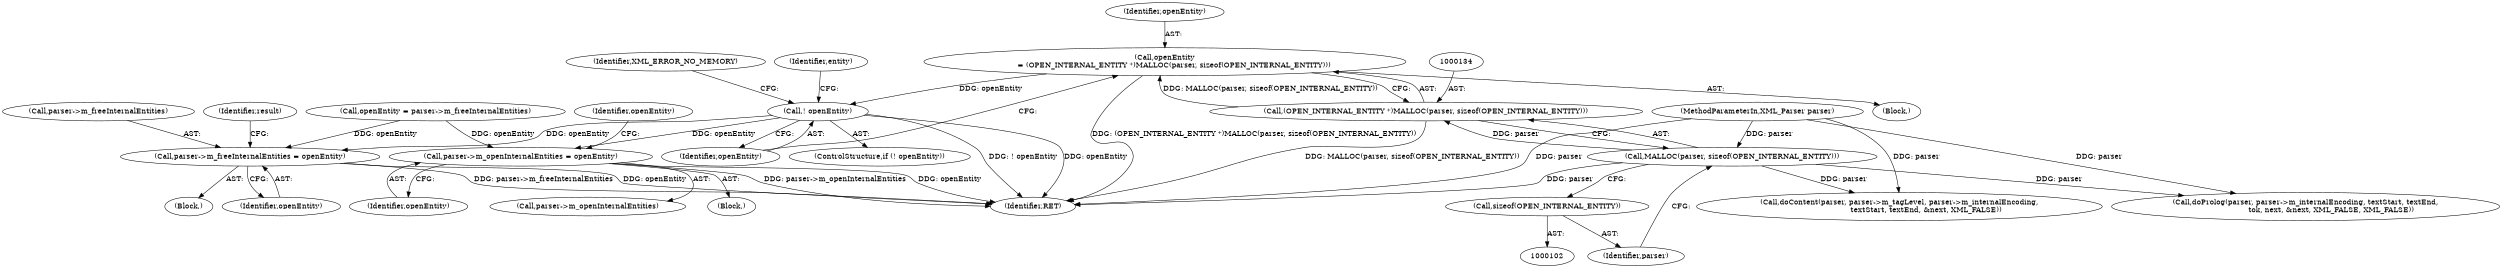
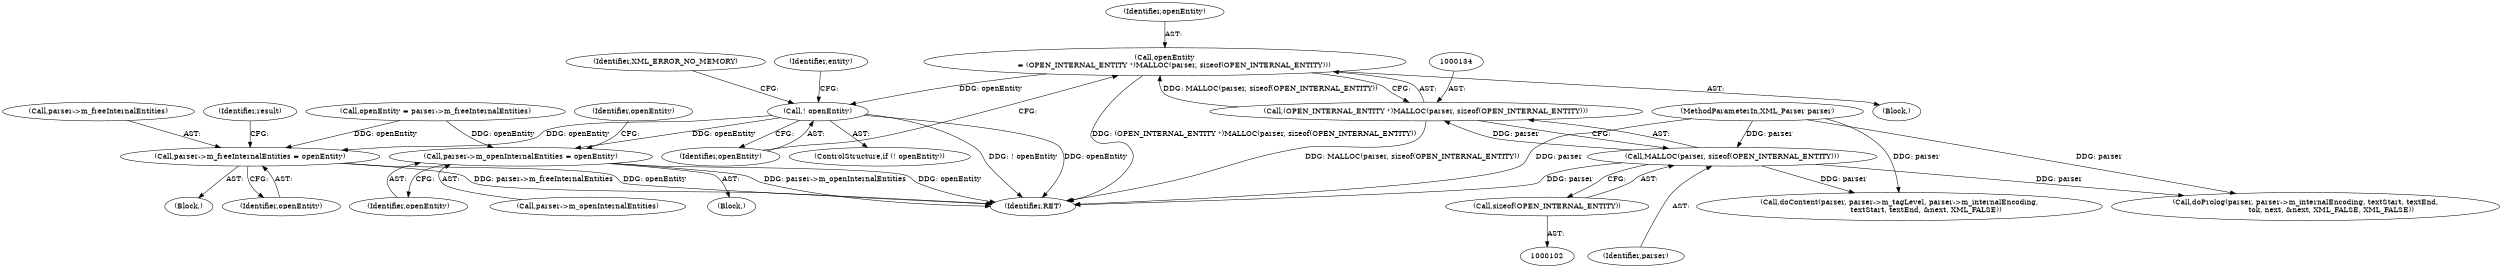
edge "(Call,parser->m_openInternalEntities = openEntity)" -> "(Call,parser->m_openInternalEntities)": reversed
edge "(Identifier,parser)" -> "(Call,MALLOC(parser, sizeof(OPEN_INTERNAL_ENTITY)))": label "CFG: " -> "AST: "
edge "(Call,sizeof(OPEN_INTERNAL_ENTITY))" -> "(Identifier,parser)": now "(Call,sizeof(OPEN_INTERNAL_ENTITY))" -> "(Call,MALLOC(parser, sizeof(OPEN_INTERNAL_ENTITY)))"
